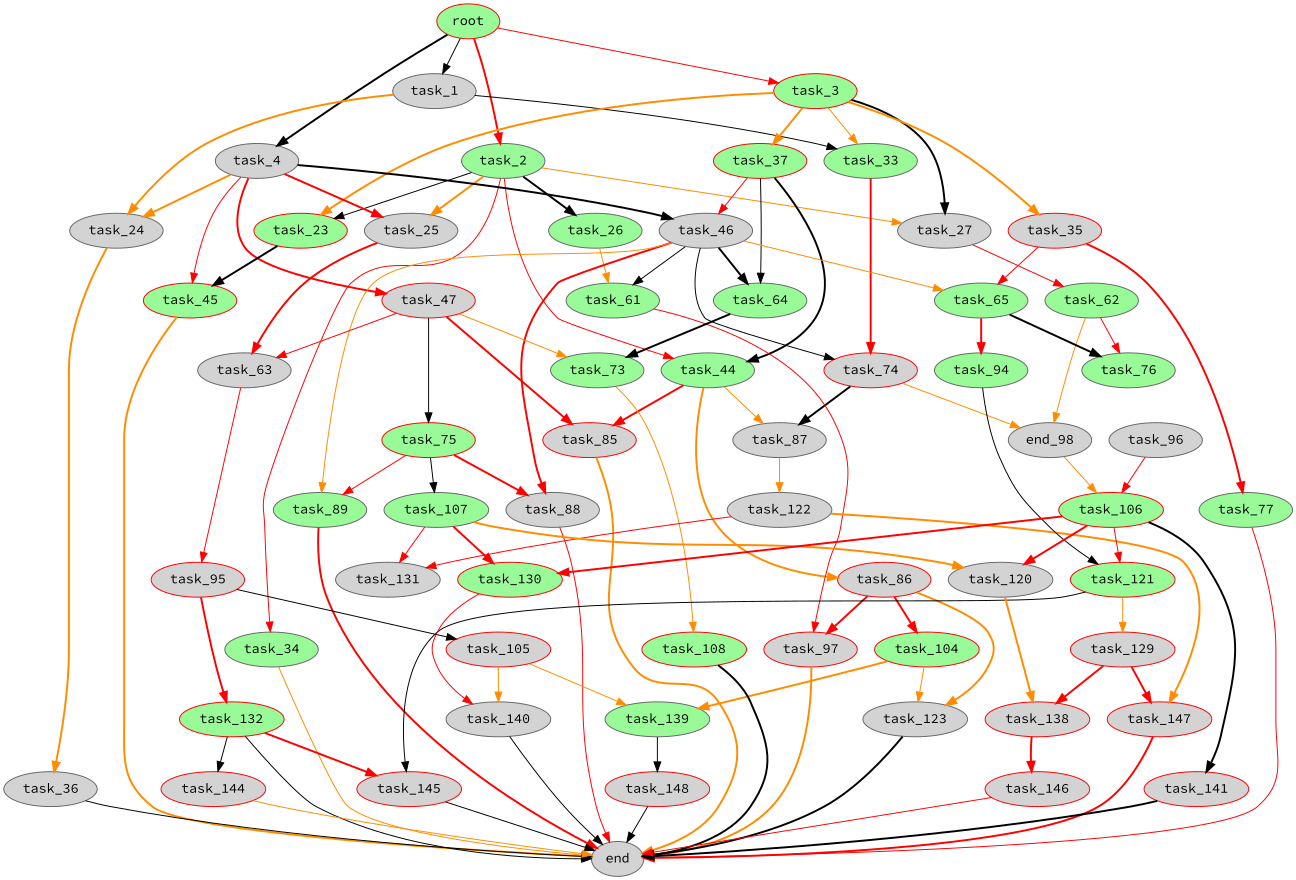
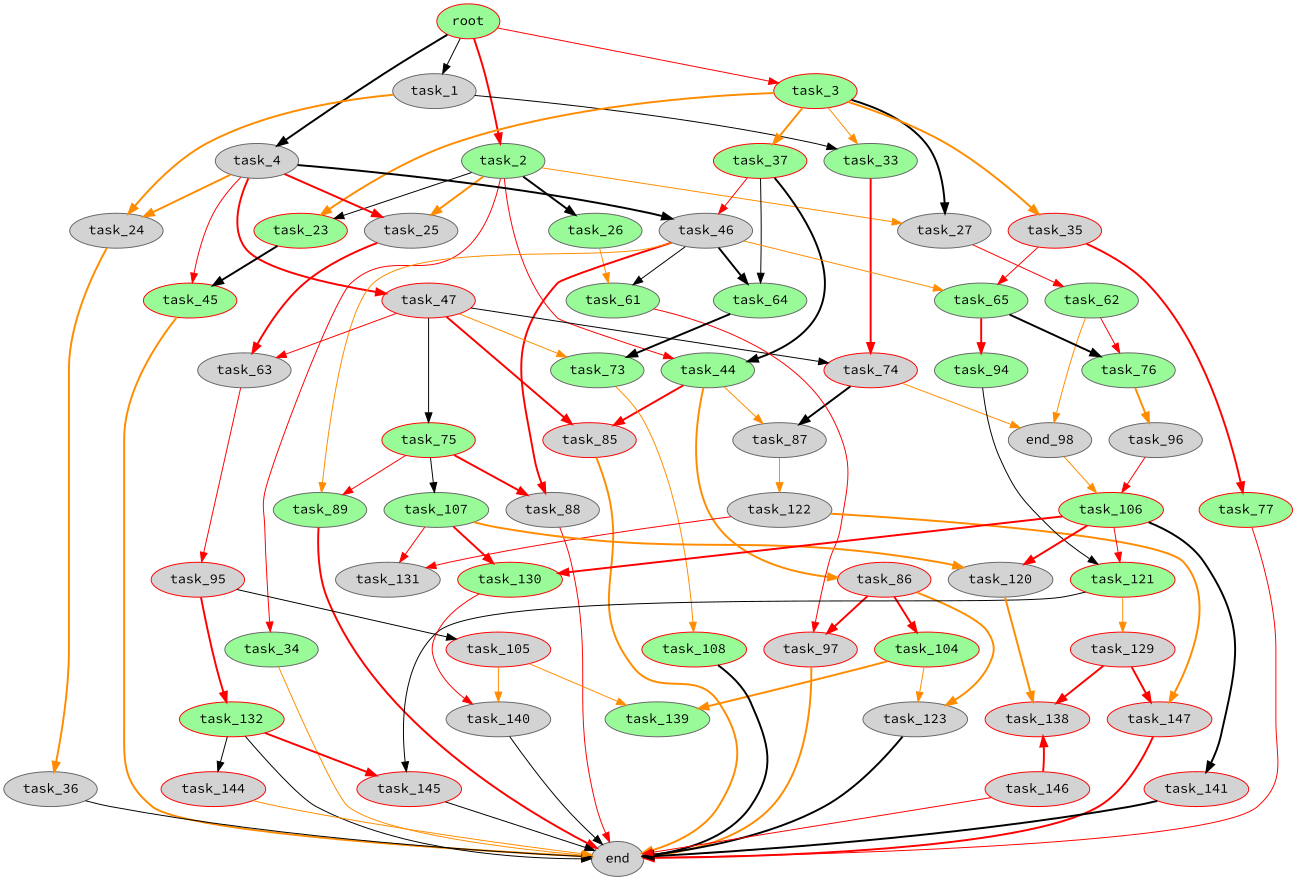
edge "task_46" -> "task_74": now "task_47" -> "task_74"
edge "task_76" -> "task_96": added
node "task_77": color gray40 -> red
edge "task_138" -> "task_146": reversed
node "task_148": removed
